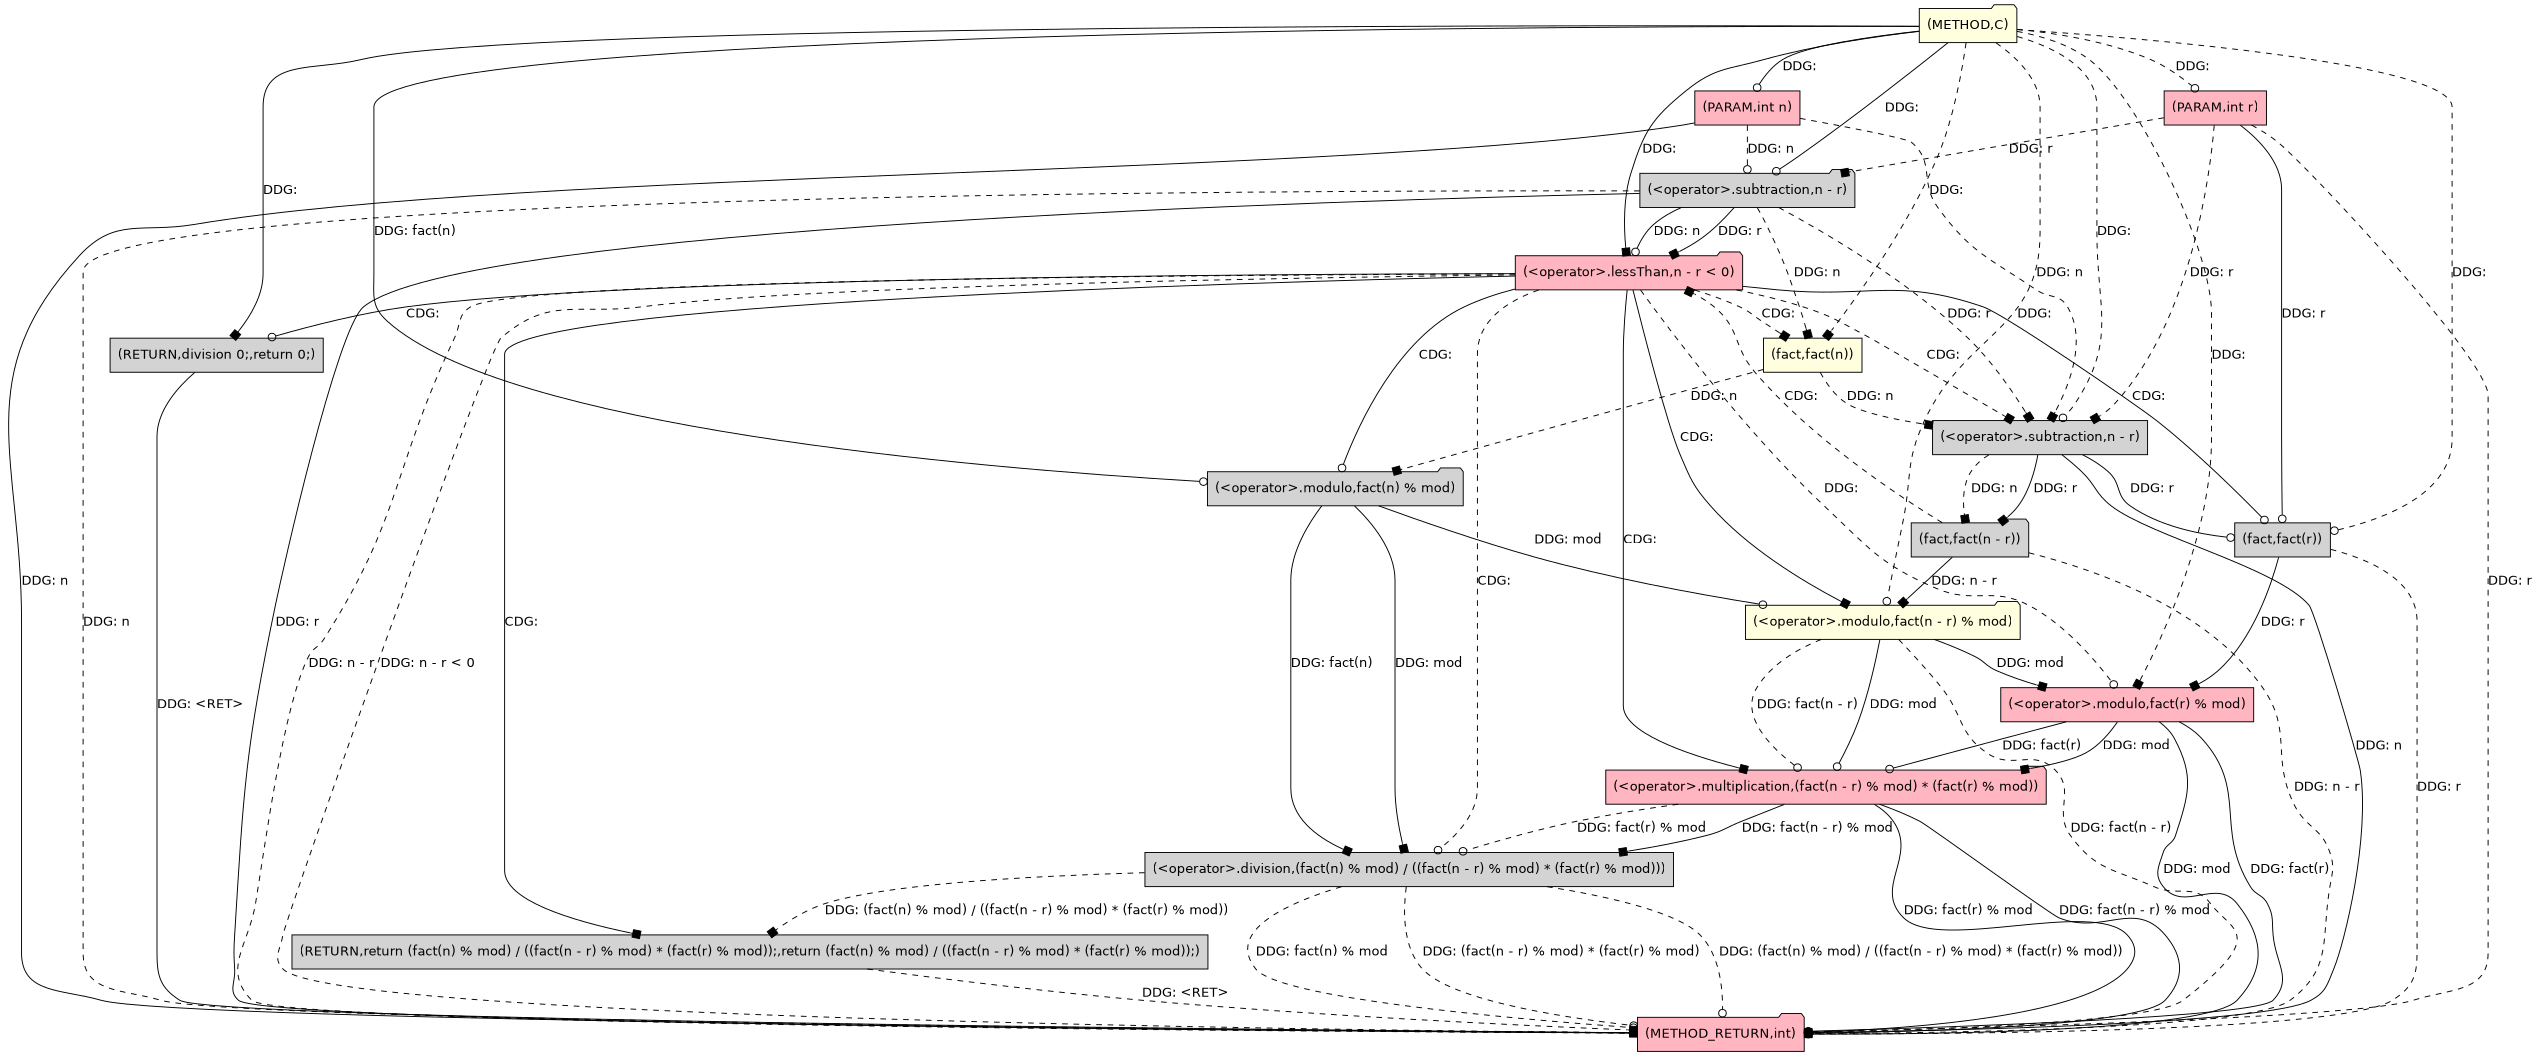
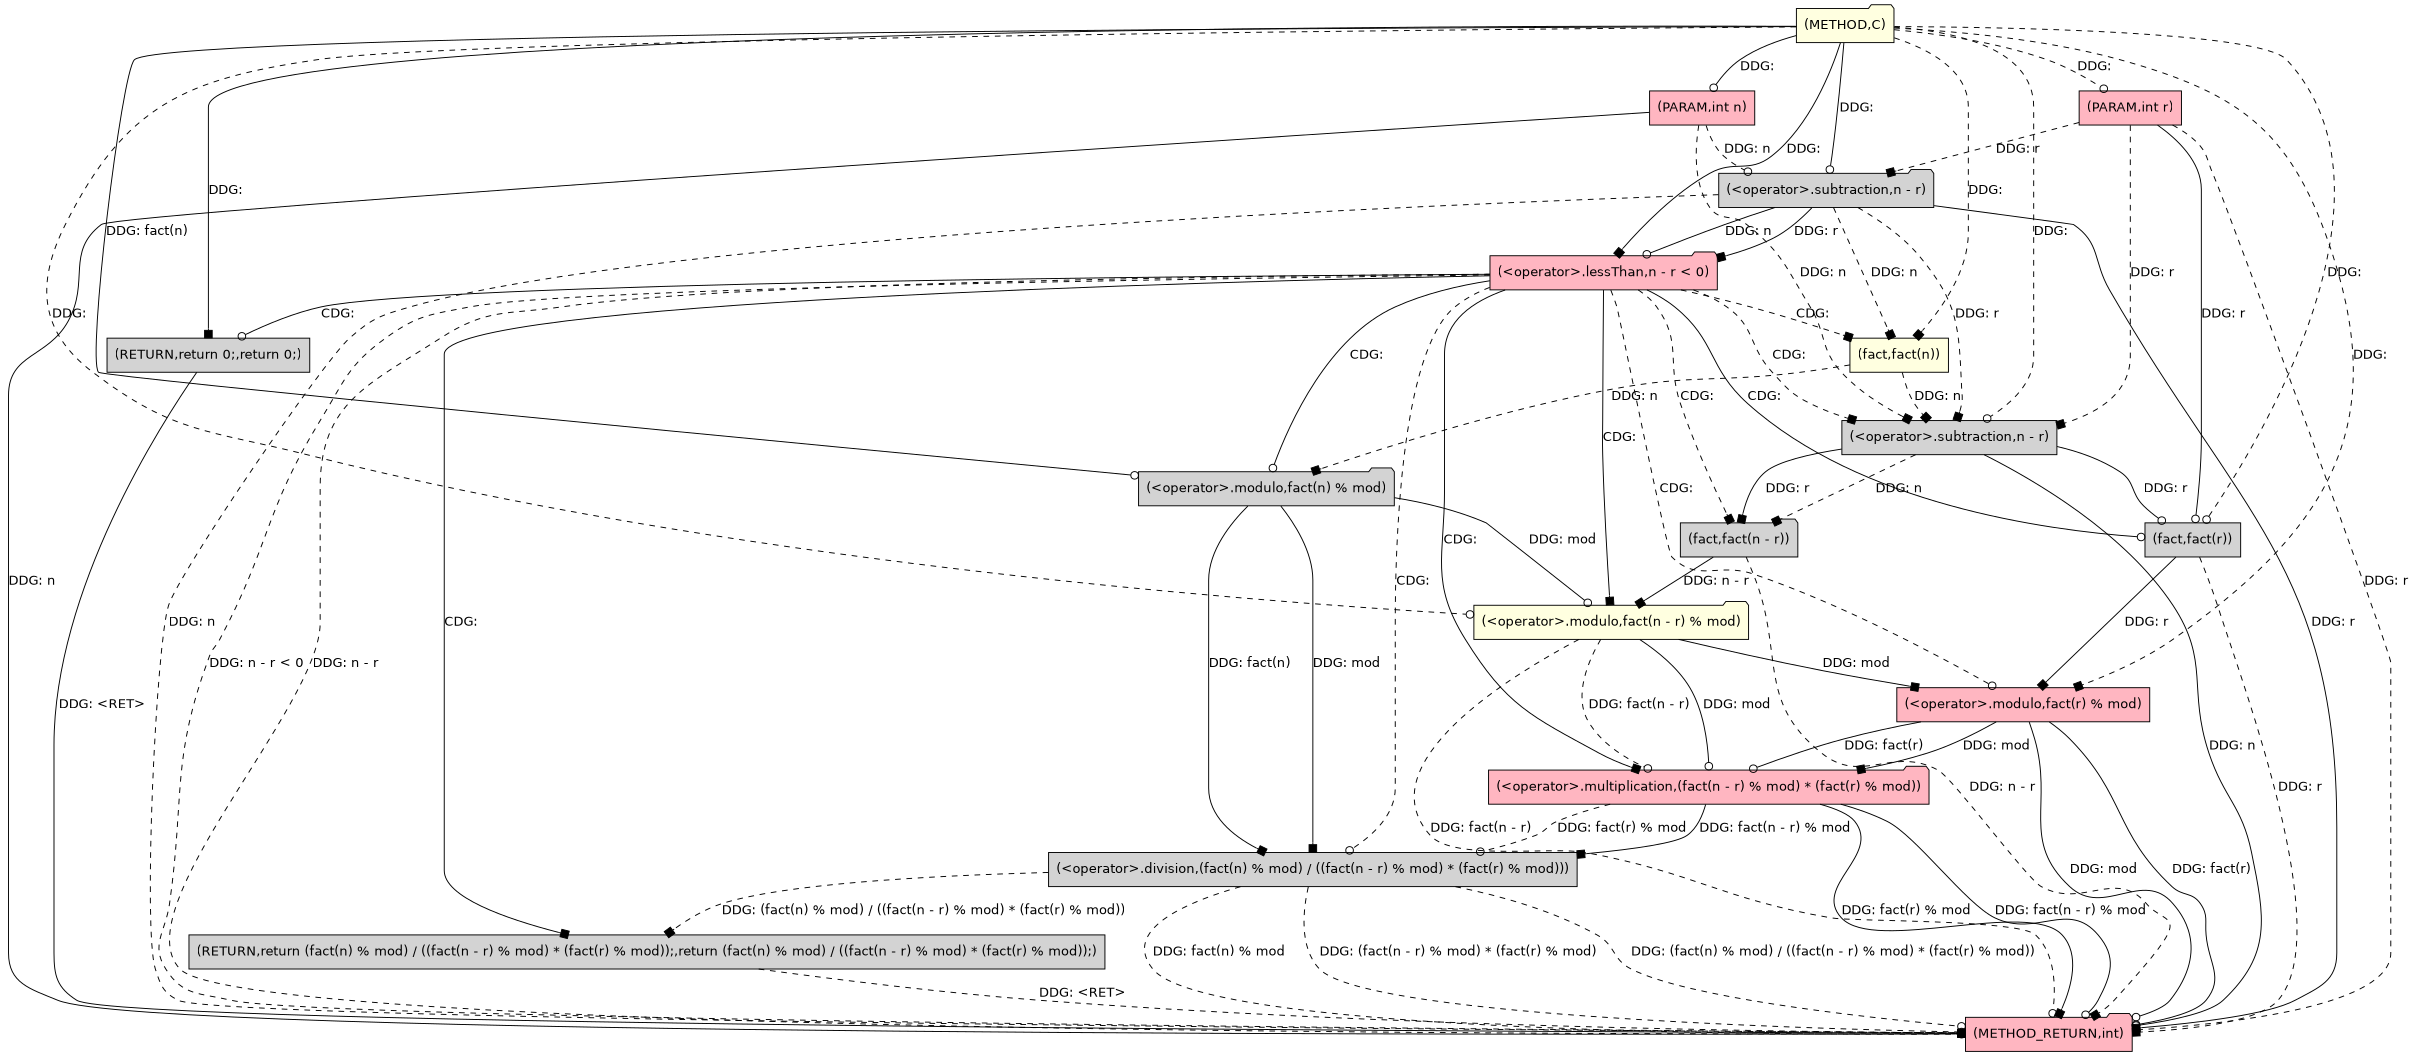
node "(RETURN,division 0;,return 0;)": label "(RETURN,division 0;,return 0;)" -> "(RETURN,return 0;,return 0;)"
edge "(fact,fact(n - r))" -> "(<operator>.lessThan,n - r < 0)": reversed
edge "(<operator>.lessThan,n - r < 0)" -> "(<operator>.modulo,fact(r) % mod)": label "DDG: " -> "CDG: "
